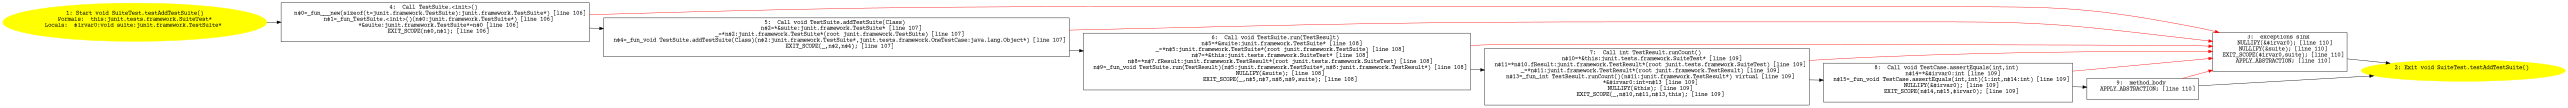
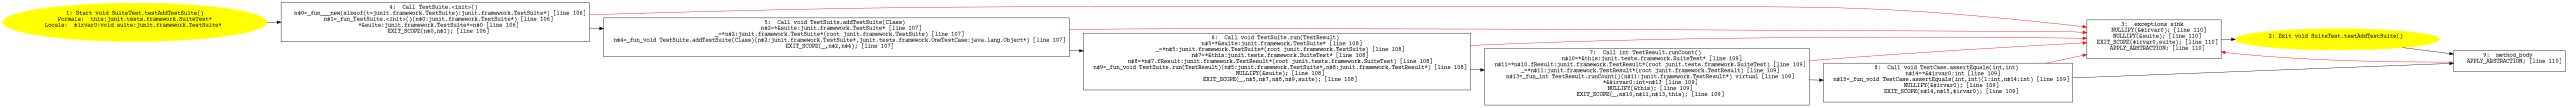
edge "9:  method_body APPLY_ABSTRACTION; [line 110]" -> "2: Exit void SuiteTest.testAddTestSuite()": reversed
